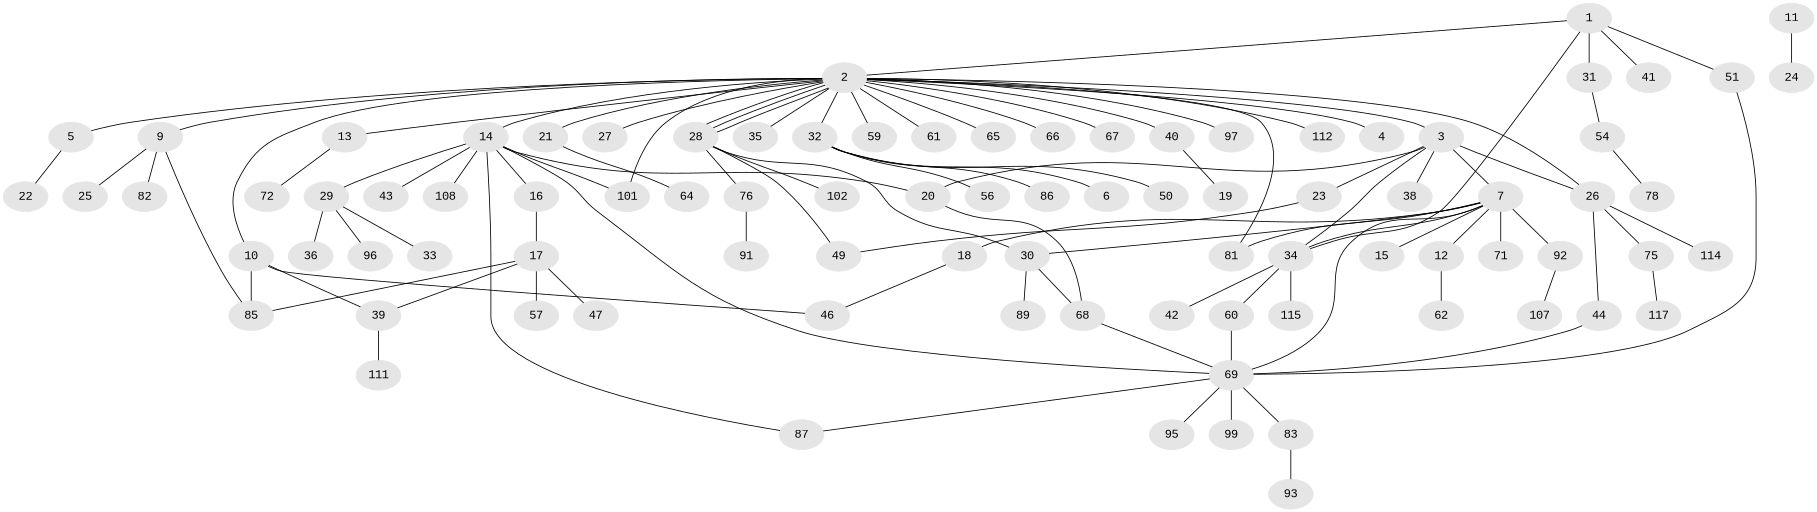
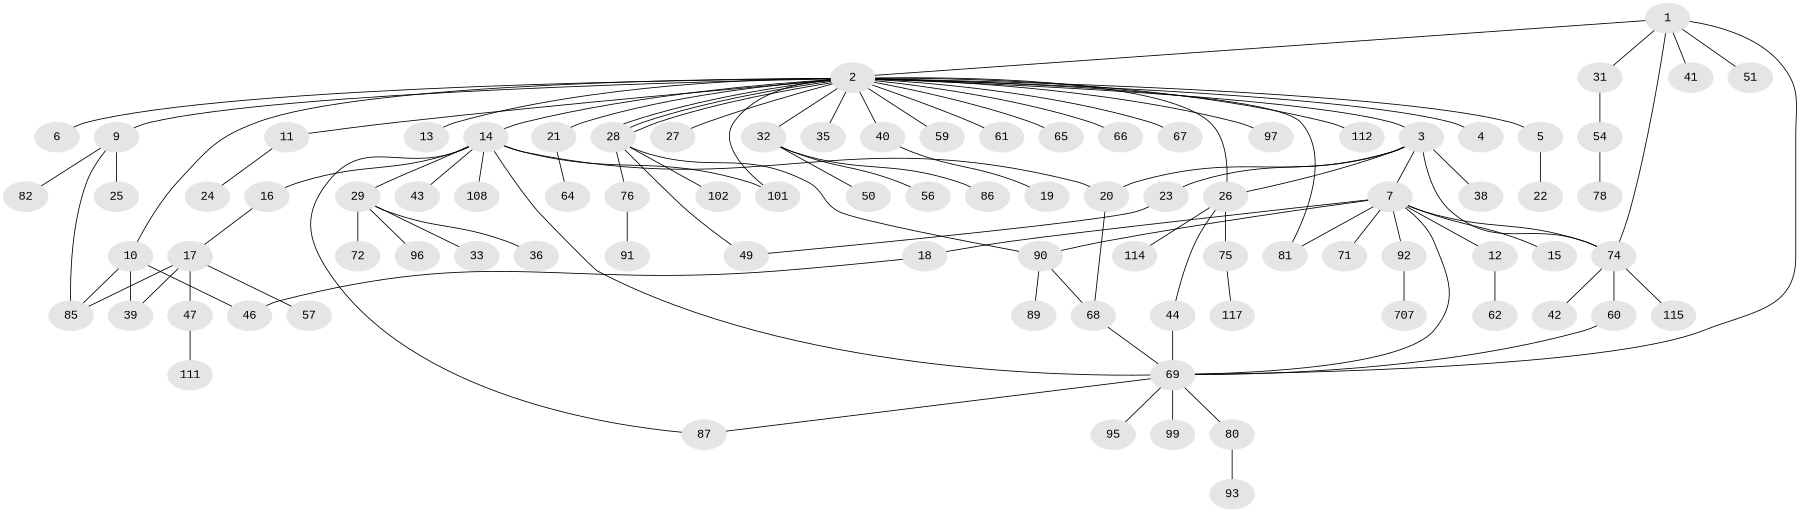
edge "2" -- "11": added
edge "13" -- "72": now "29" -- "72"
edge "32" -- "6": now "2" -- "6"
node "30": label "30" -> "90"
node "34": label "34" -> "74"
node "107": label "107" -> "707"
edge "39" -- "111": now "47" -- "111"
edge "51" -- "69": now "1" -- "69"
node "83": label "83" -> "80"
